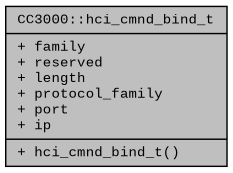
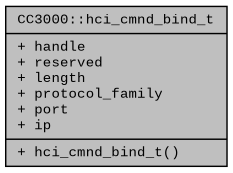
node "CC3000::hci_cmnd_bind_t": text "+ family" -> "+ handle"
